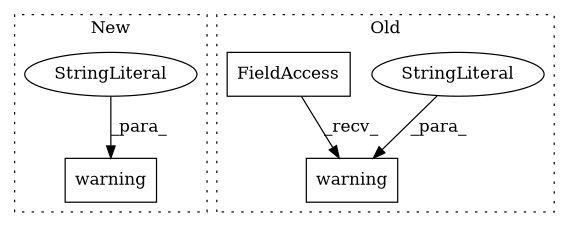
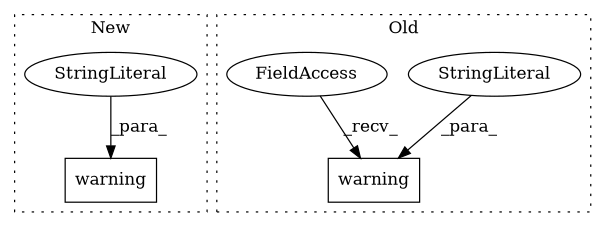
node "FieldAccess": shape box -> ellipse
